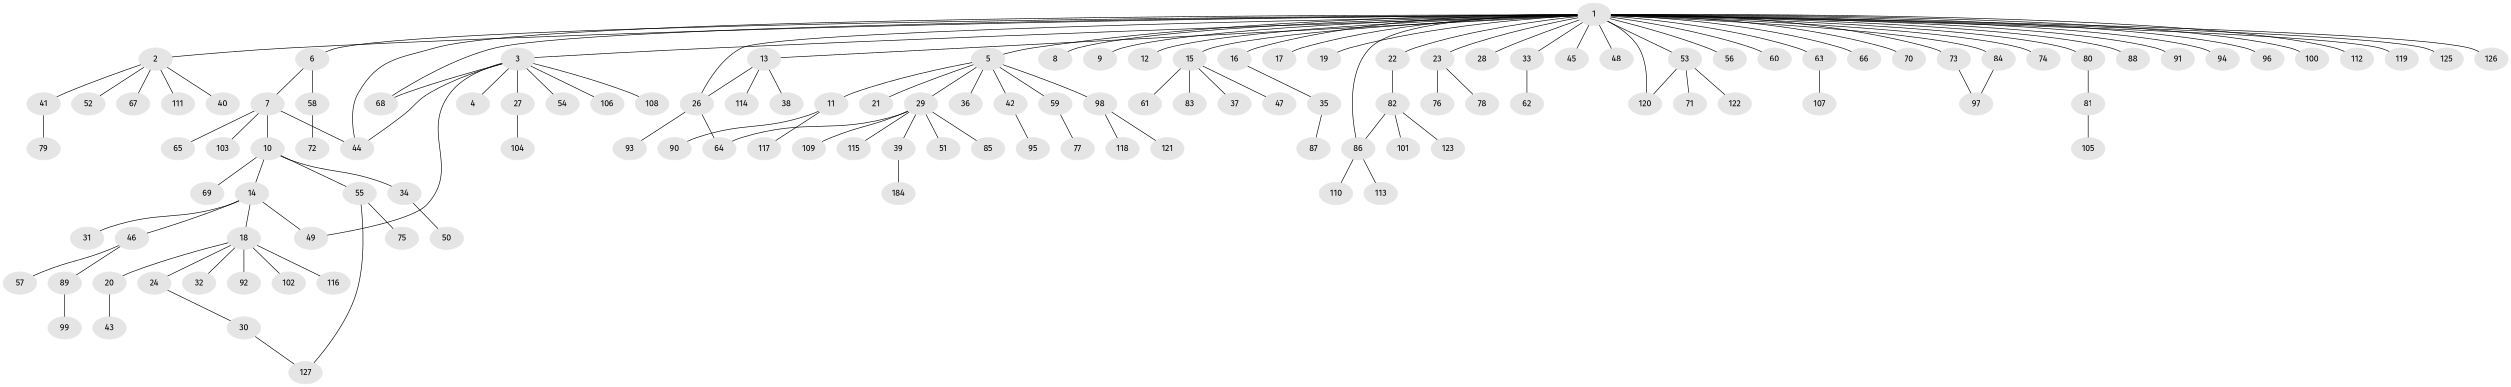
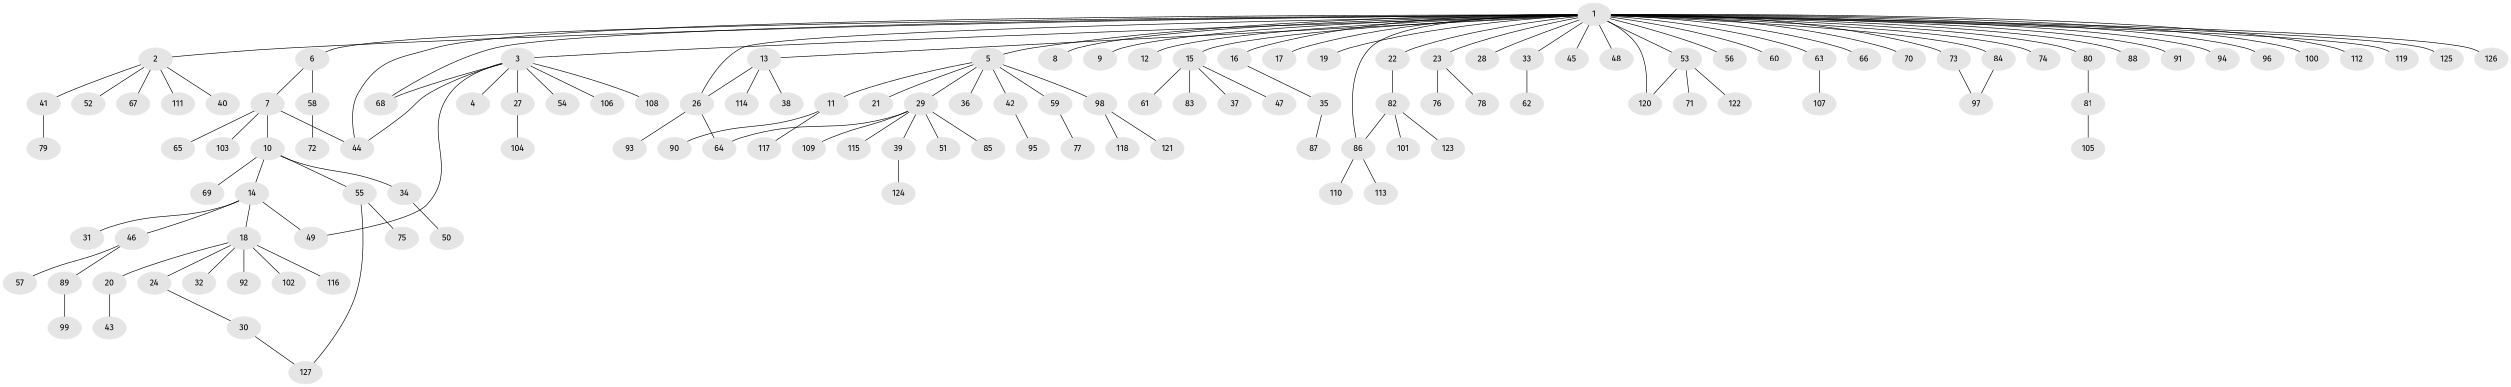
node "184": label "184" -> "124"
